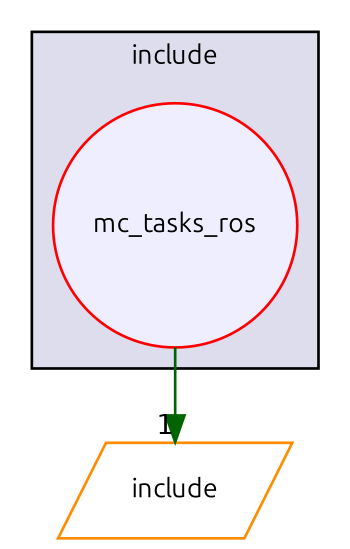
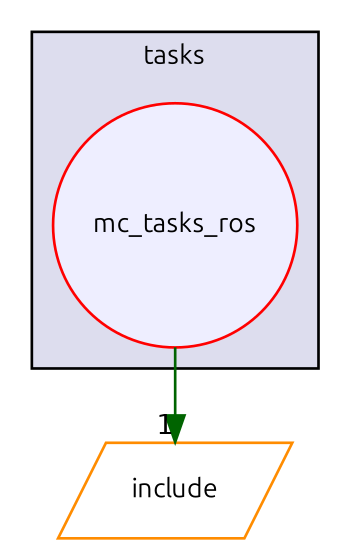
cluster "include": label "include" -> "tasks"
